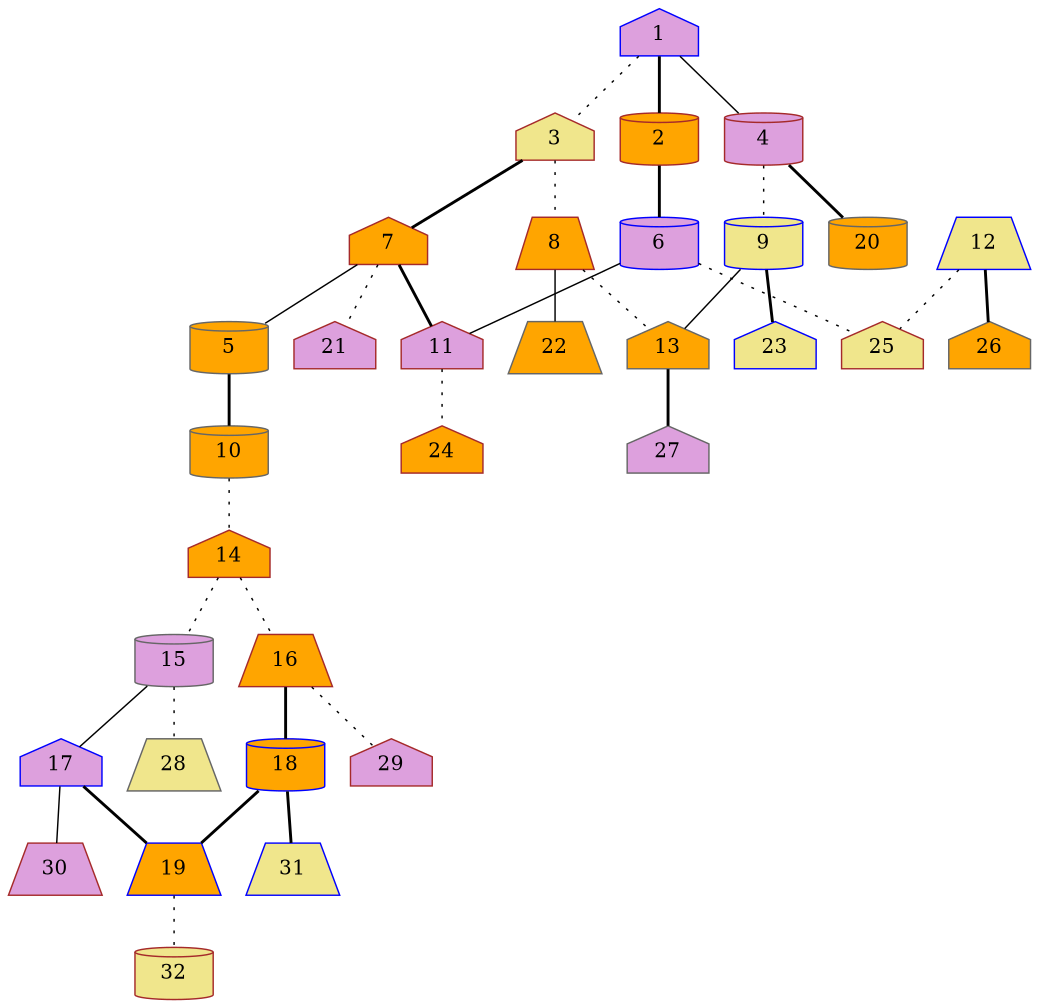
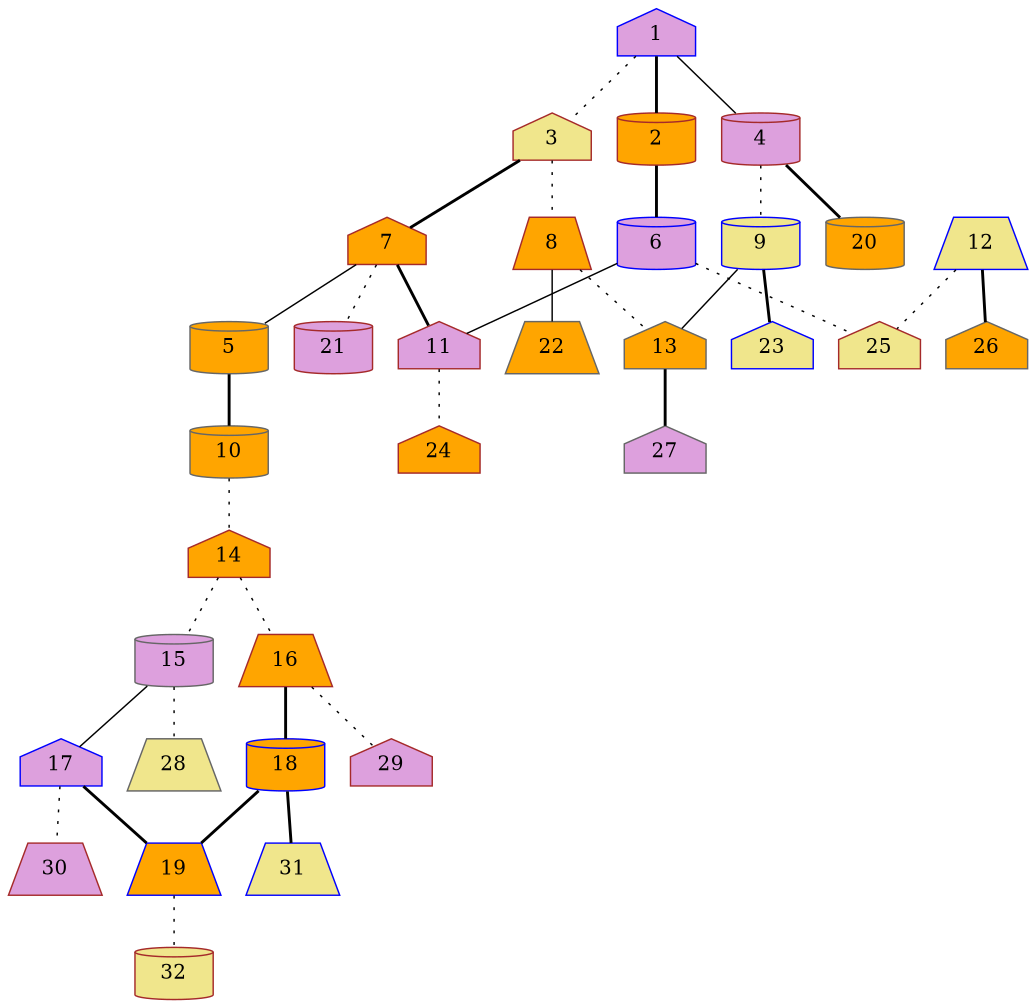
node "21": shape house -> cylinder
edge "17" -- "30": style solid -> dotted
